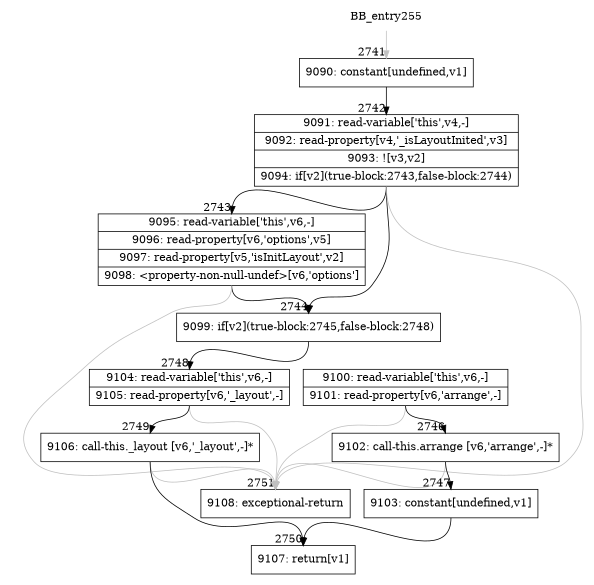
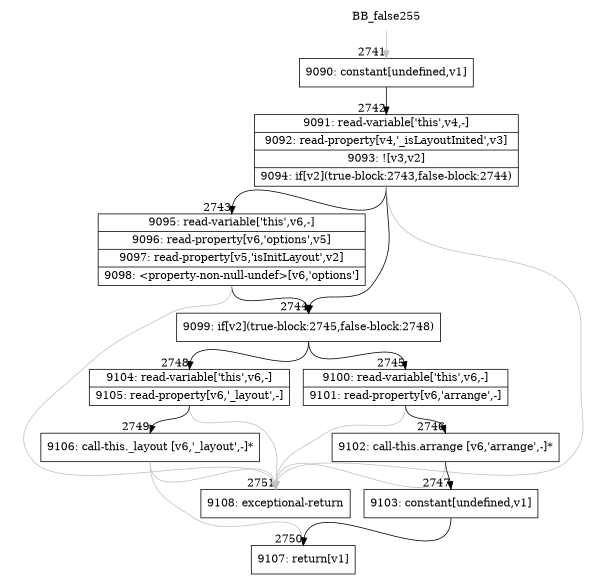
node "BB_entry255": label "BB_entry255" -> "BB_false255"
edge "9099: if[v2](true-block:2745,false-block:2748)" -> "9100: read-variable['this',v6,-]": added
edge "9106: call-this._layout [v6,'_layout',-]*" -> "9107: return[v1]": color black -> gray
